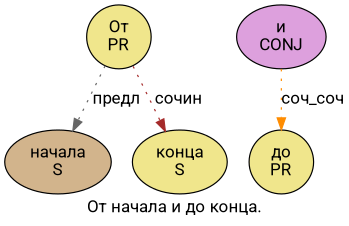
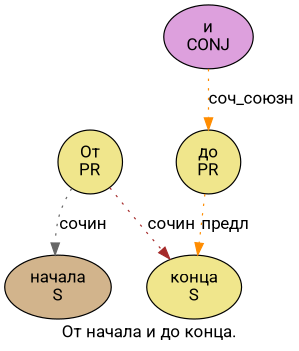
edge "От PR" -> "начала S": label "предл" -> "сочин"
edge "и CONJ" -> "до PR": label "соч_соч" -> "соч_союзн"
edge "до PR" -> "конца S": added, label "предл"
